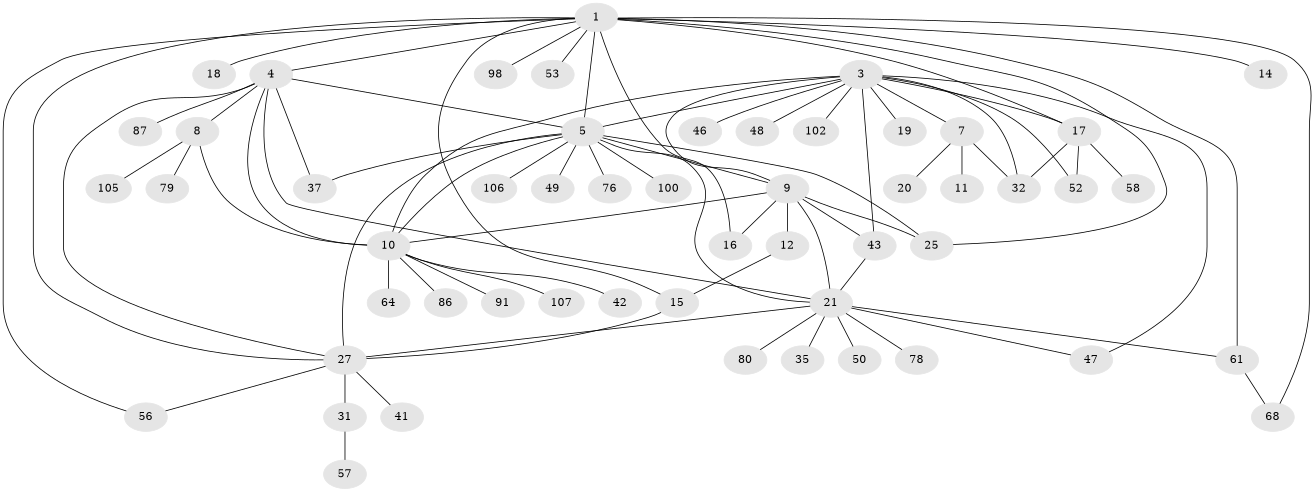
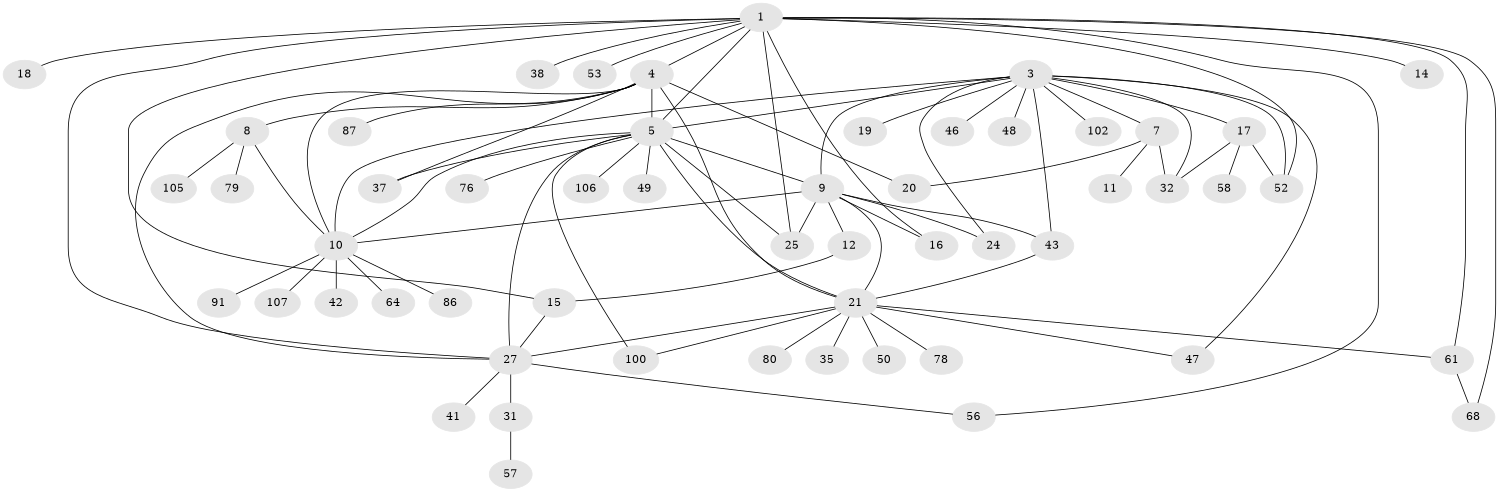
edge "1" -- "17": now "1" -- "52"
node "98": label "98" -> "38"
edge "4" -- "20": added
node "24": added
edge "21" -- "100": added
